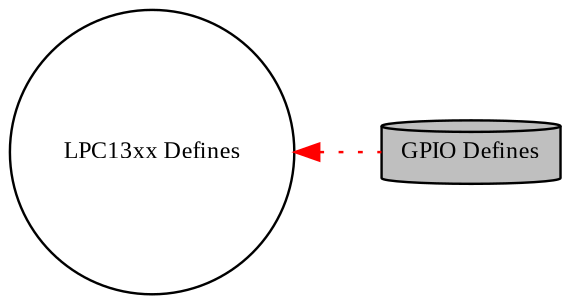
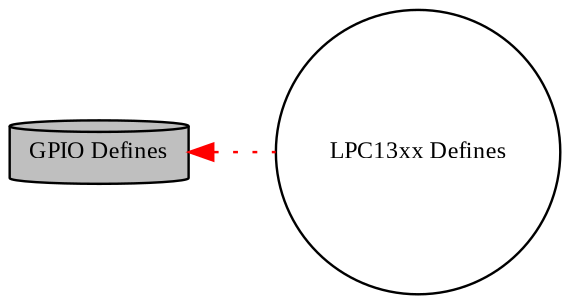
edge "GPIO Defines" -> "LPC13xx Defines": reversed
